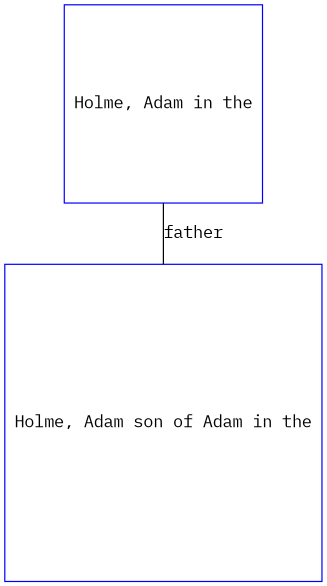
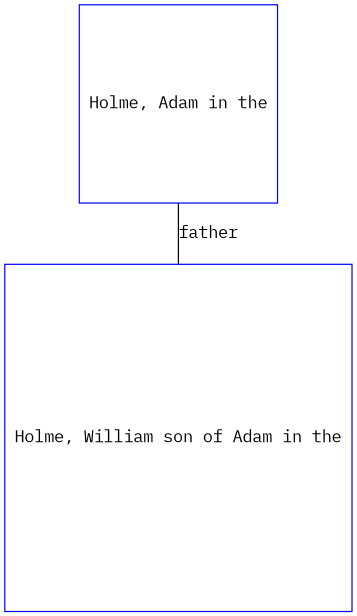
node "Holme, Adam son of Adam in the": label "Holme, Adam son of Adam in the" -> "Holme, William son of Adam in the"
